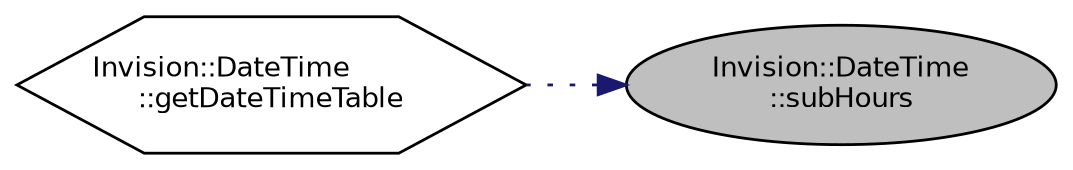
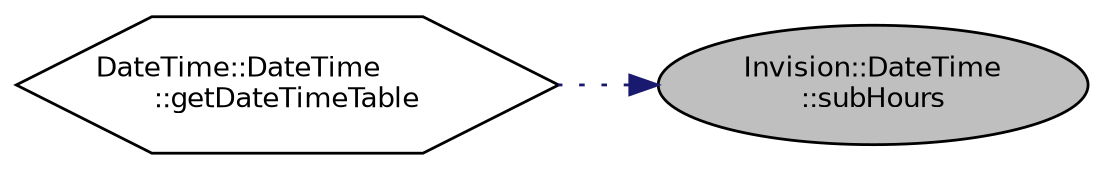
node "Invision::DateTime ::getDateTimeTable": label "Invision::DateTime ::getDateTimeTable" -> "DateTime::DateTime ::getDateTimeTable"
